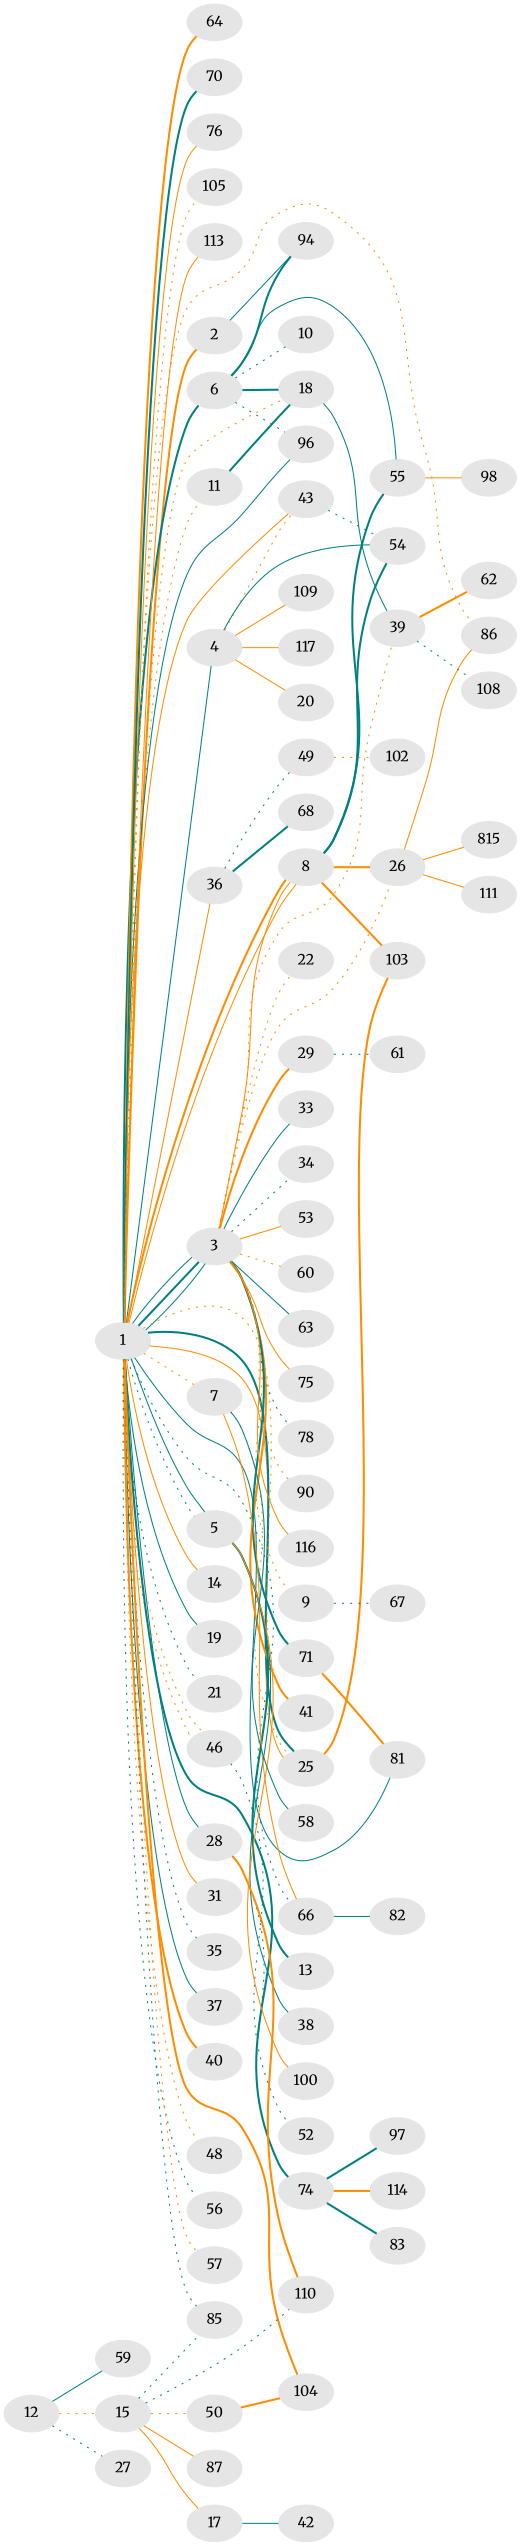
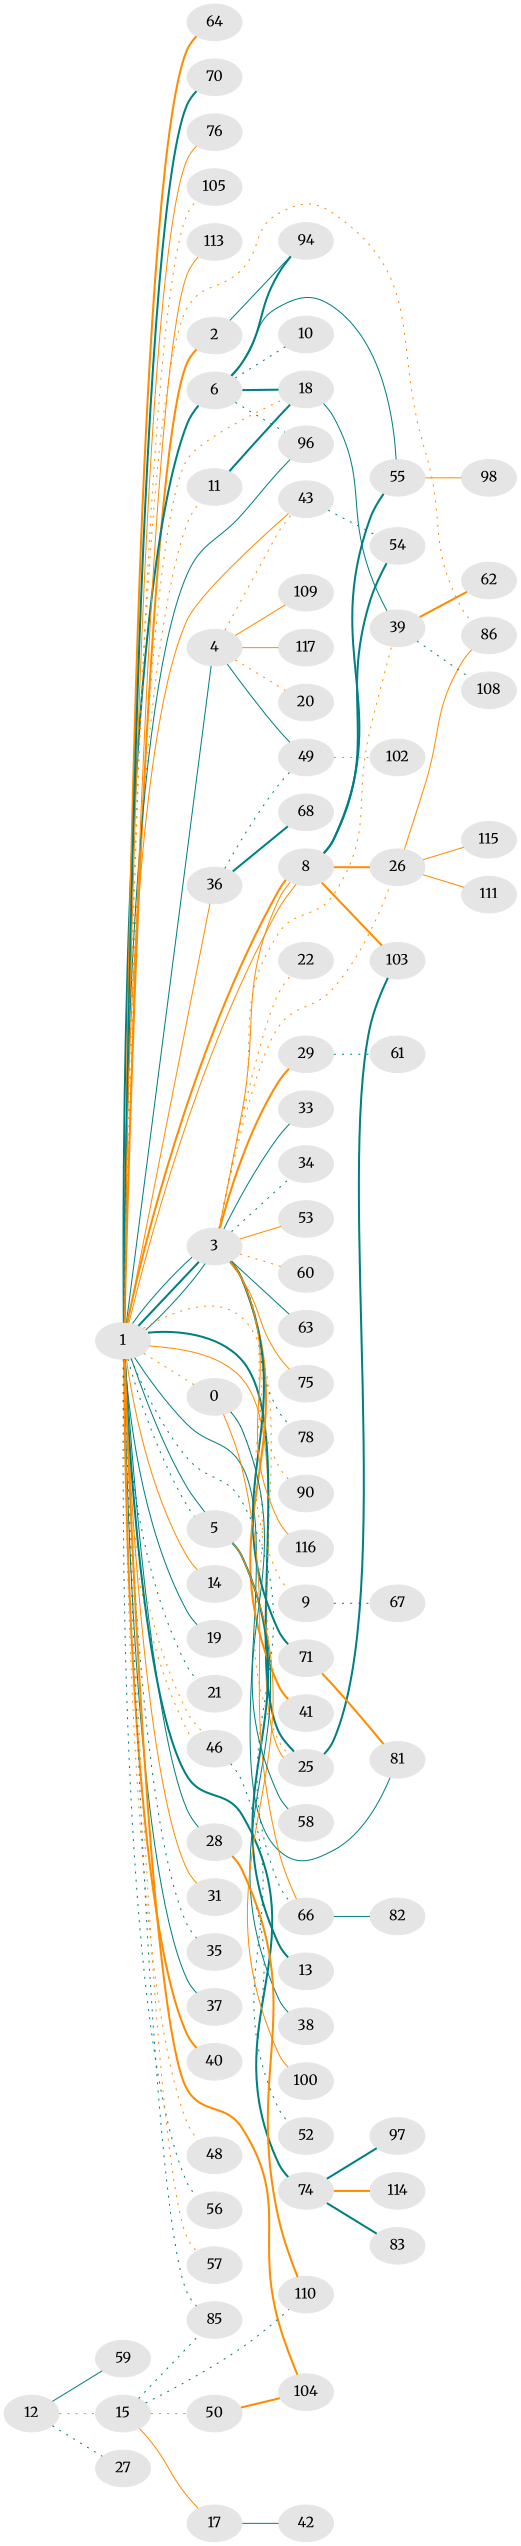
edge "54" -- "4": now "49" -- "4"
edge "4" -- "20": style solid -> dotted
node "815": label "815" -> "115"
edge "103" -- "25": color darkorange -> teal
node "7": label "7" -> "0"
node "87": removed
